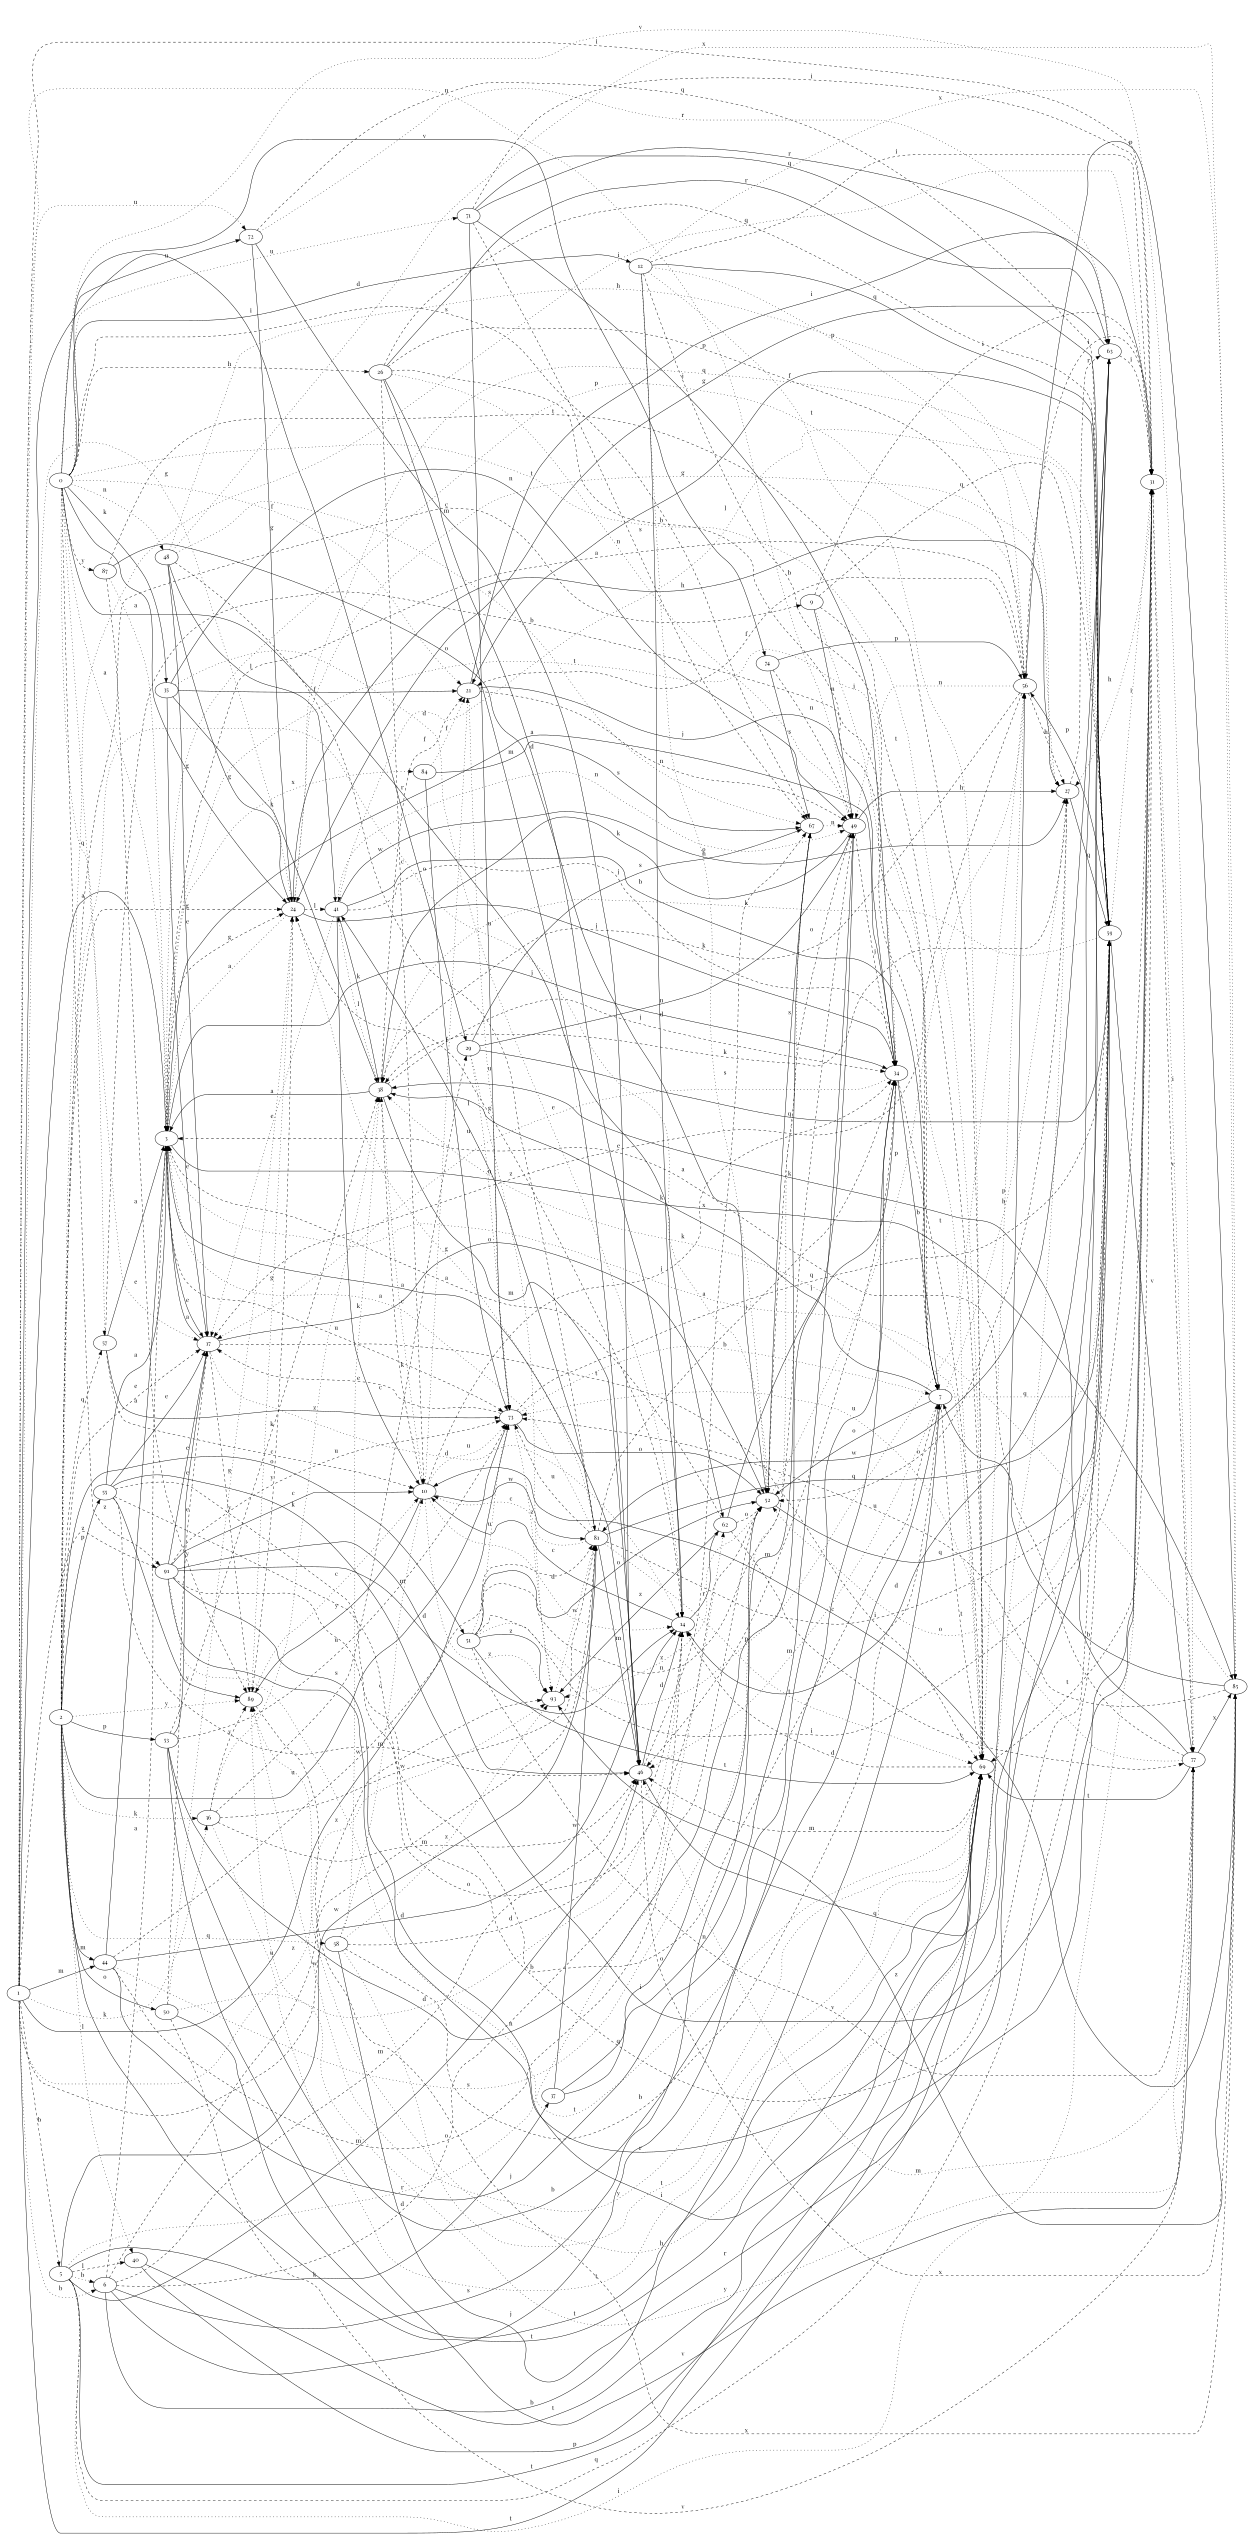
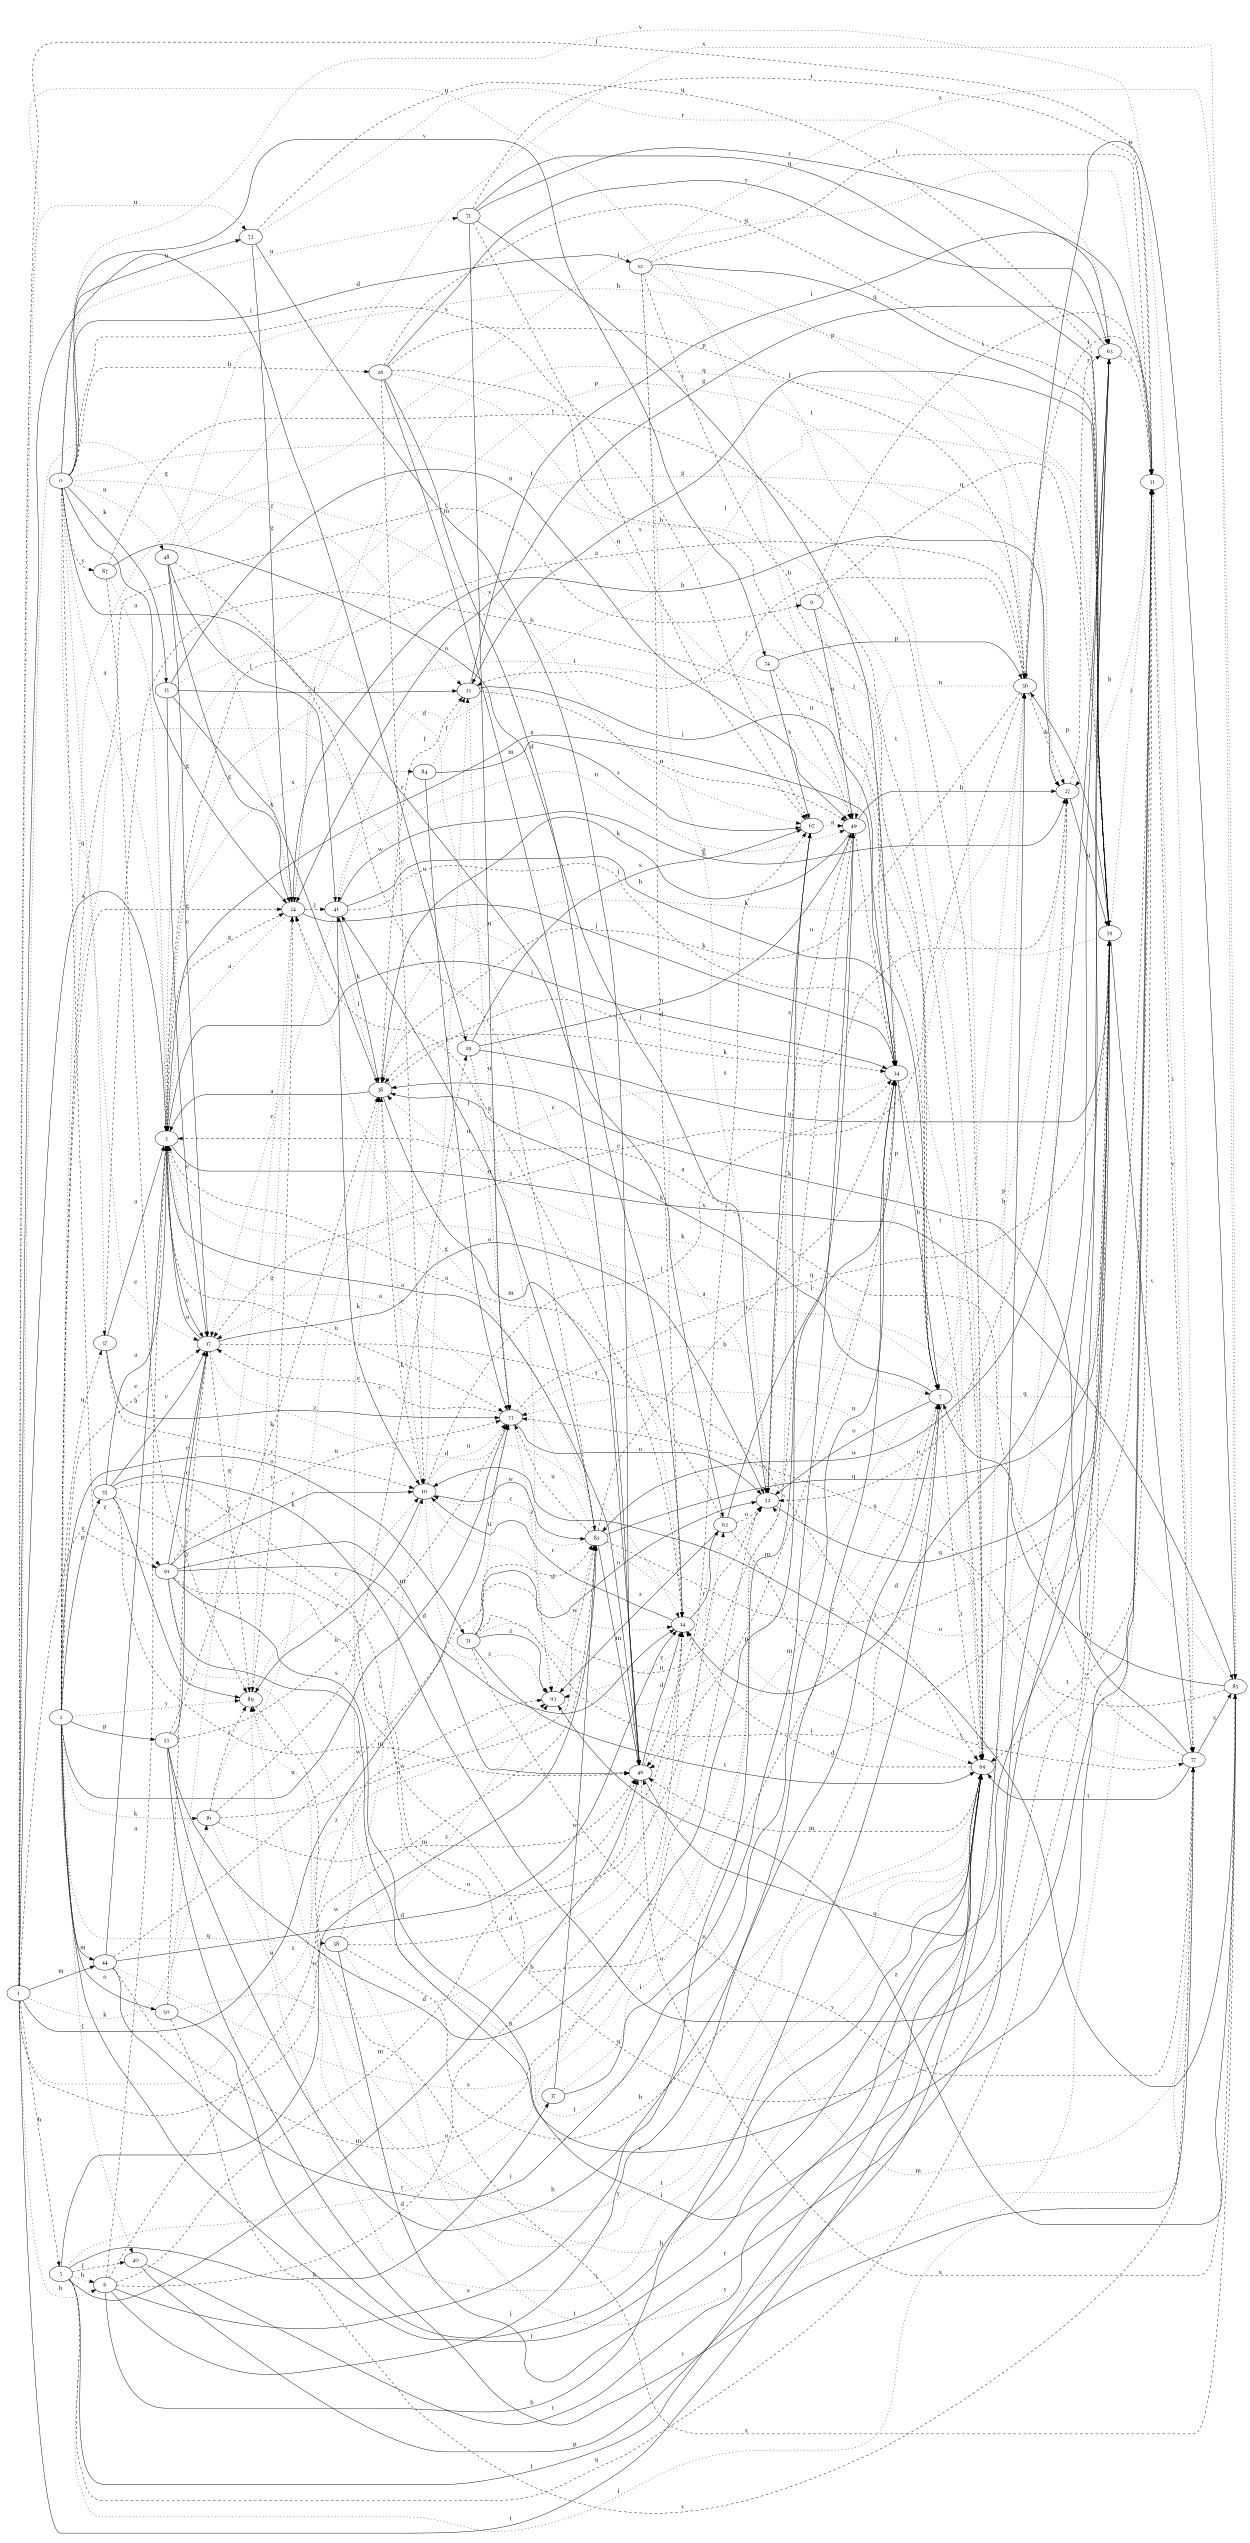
edge "12" -> "14": style solid -> dashed
edge "37" -> "52": style solid -> dotted
